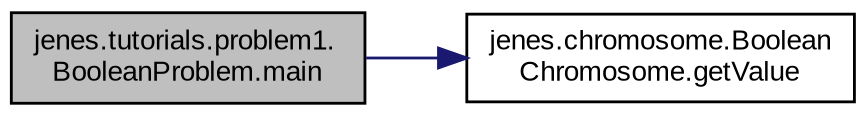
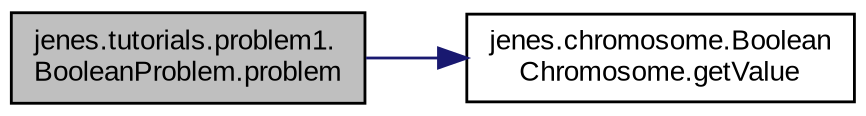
node "jenes.tutorials.problem1. BooleanProblem.main": label "jenes.tutorials.problem1. BooleanProblem.main" -> "jenes.tutorials.problem1. BooleanProblem.problem"
